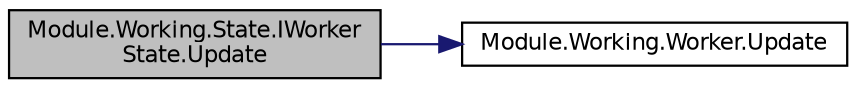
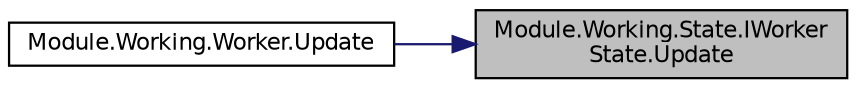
edge "Module.Working.State.IWorker State.Update" -> "Module.Working.Worker.Update": reversed
